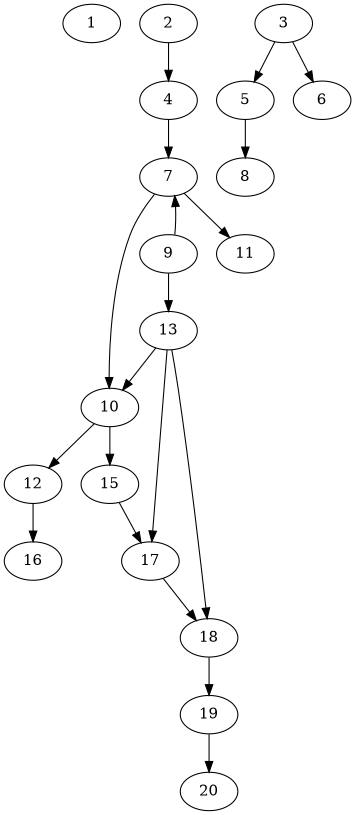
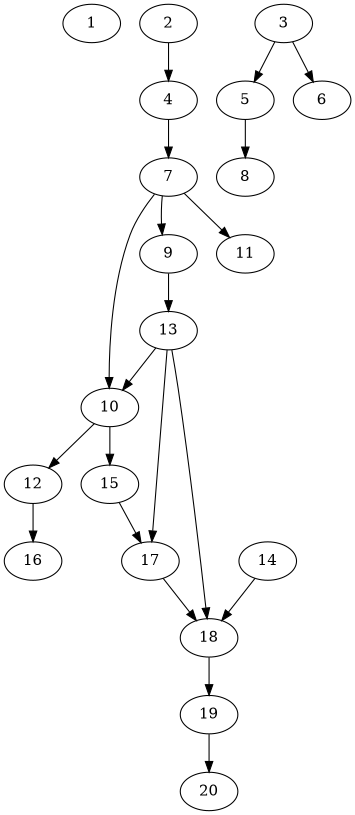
edge "9" -> "7": reversed
node "14": added
